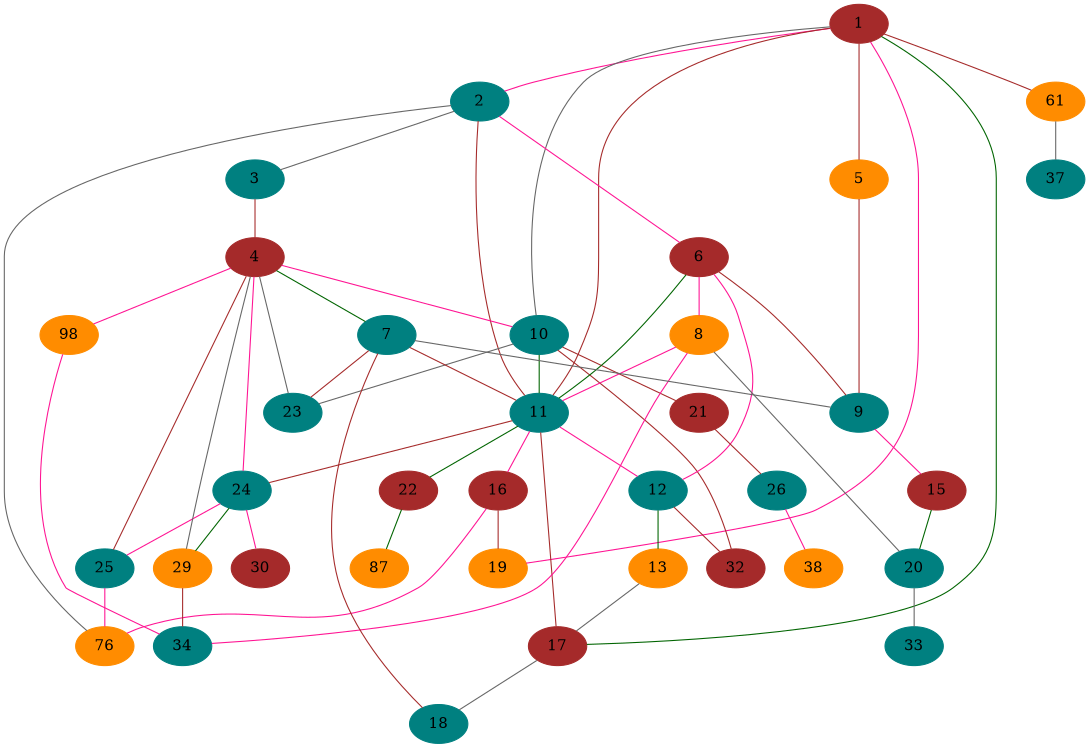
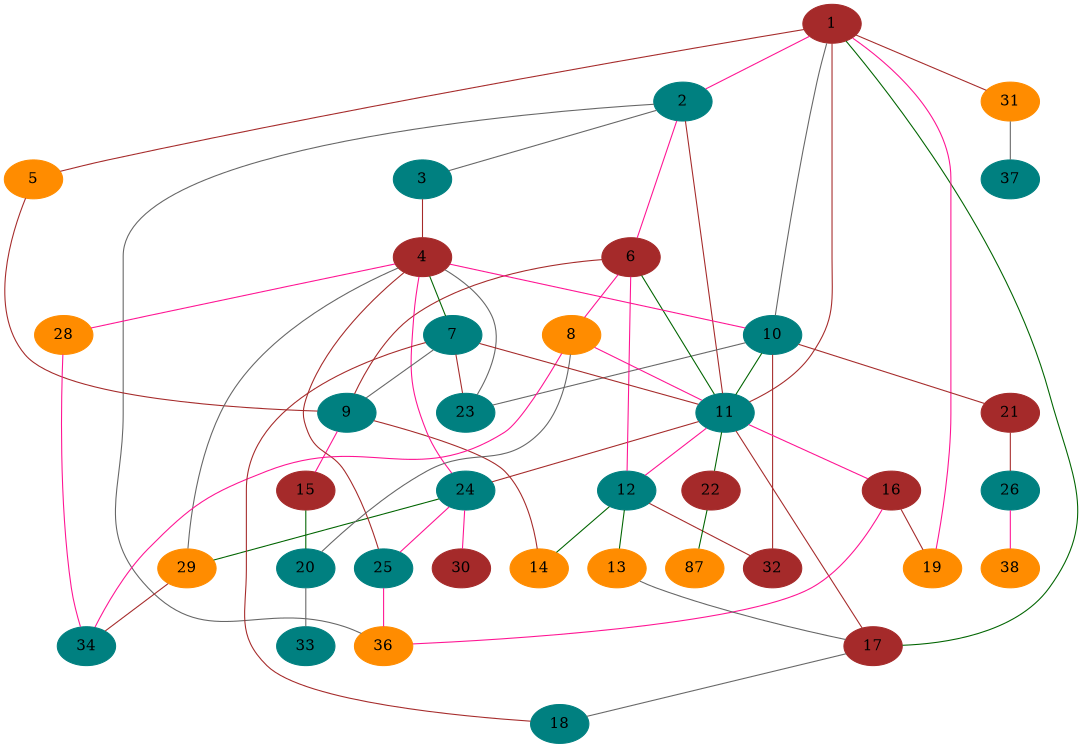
node "61": label "61" -> "31"
node "98": label "98" -> "28"
node "14": added
node "76": label "76" -> "36"
